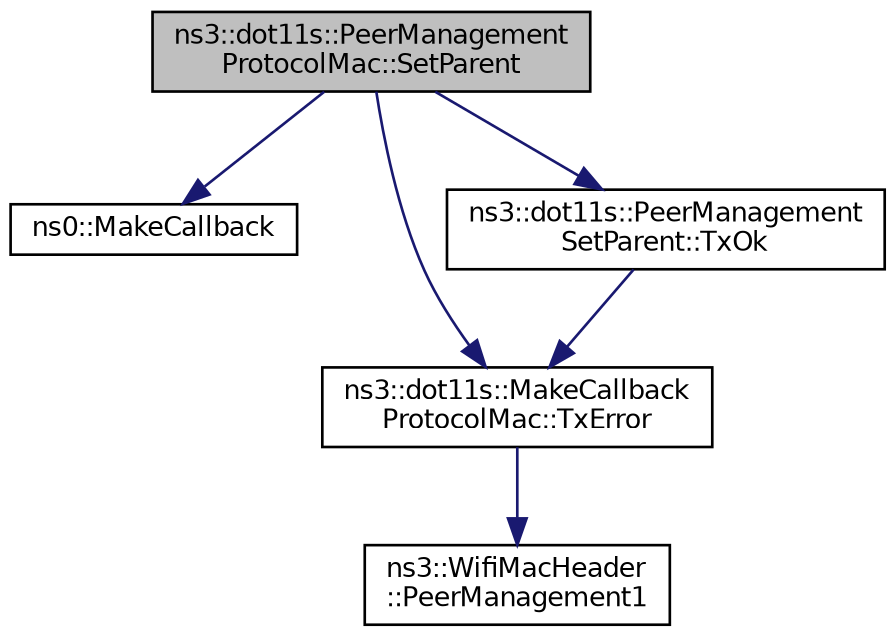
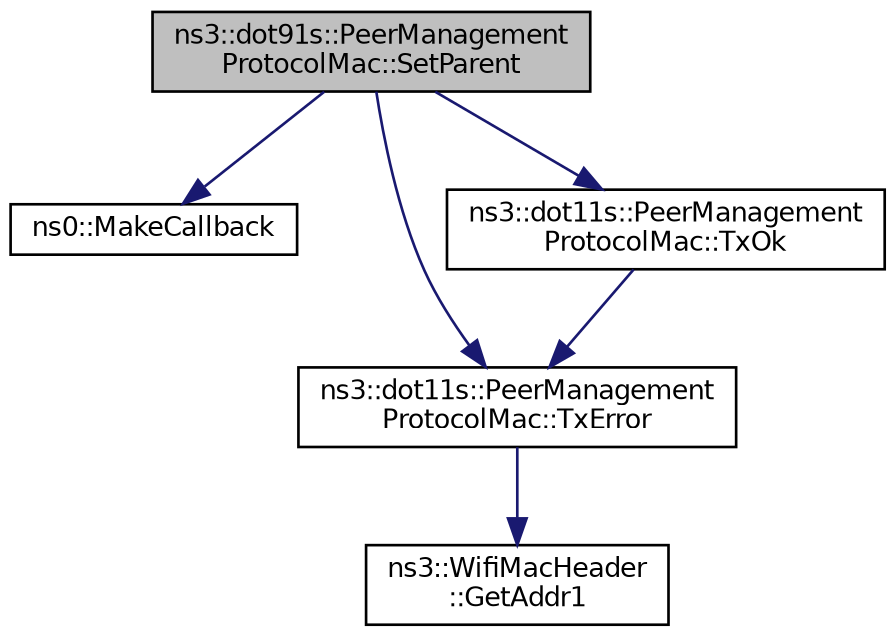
node "ns3::dot11s::PeerManagement ProtocolMac::SetParent": label "ns3::dot11s::PeerManagement ProtocolMac::SetParent" -> "ns3::dot91s::PeerManagement ProtocolMac::SetParent"
node "ns3::dot11s::PeerManagement SetParent::TxOk": label "ns3::dot11s::PeerManagement SetParent::TxOk" -> "ns3::dot11s::PeerManagement ProtocolMac::TxOk"
node "ns3::dot11s::MakeCallback ProtocolMac::TxError": label "ns3::dot11s::MakeCallback ProtocolMac::TxError" -> "ns3::dot11s::PeerManagement ProtocolMac::TxError"
node "ns3::WifiMacHeader ::PeerManagement1": label "ns3::WifiMacHeader ::PeerManagement1" -> "ns3::WifiMacHeader ::GetAddr1"
